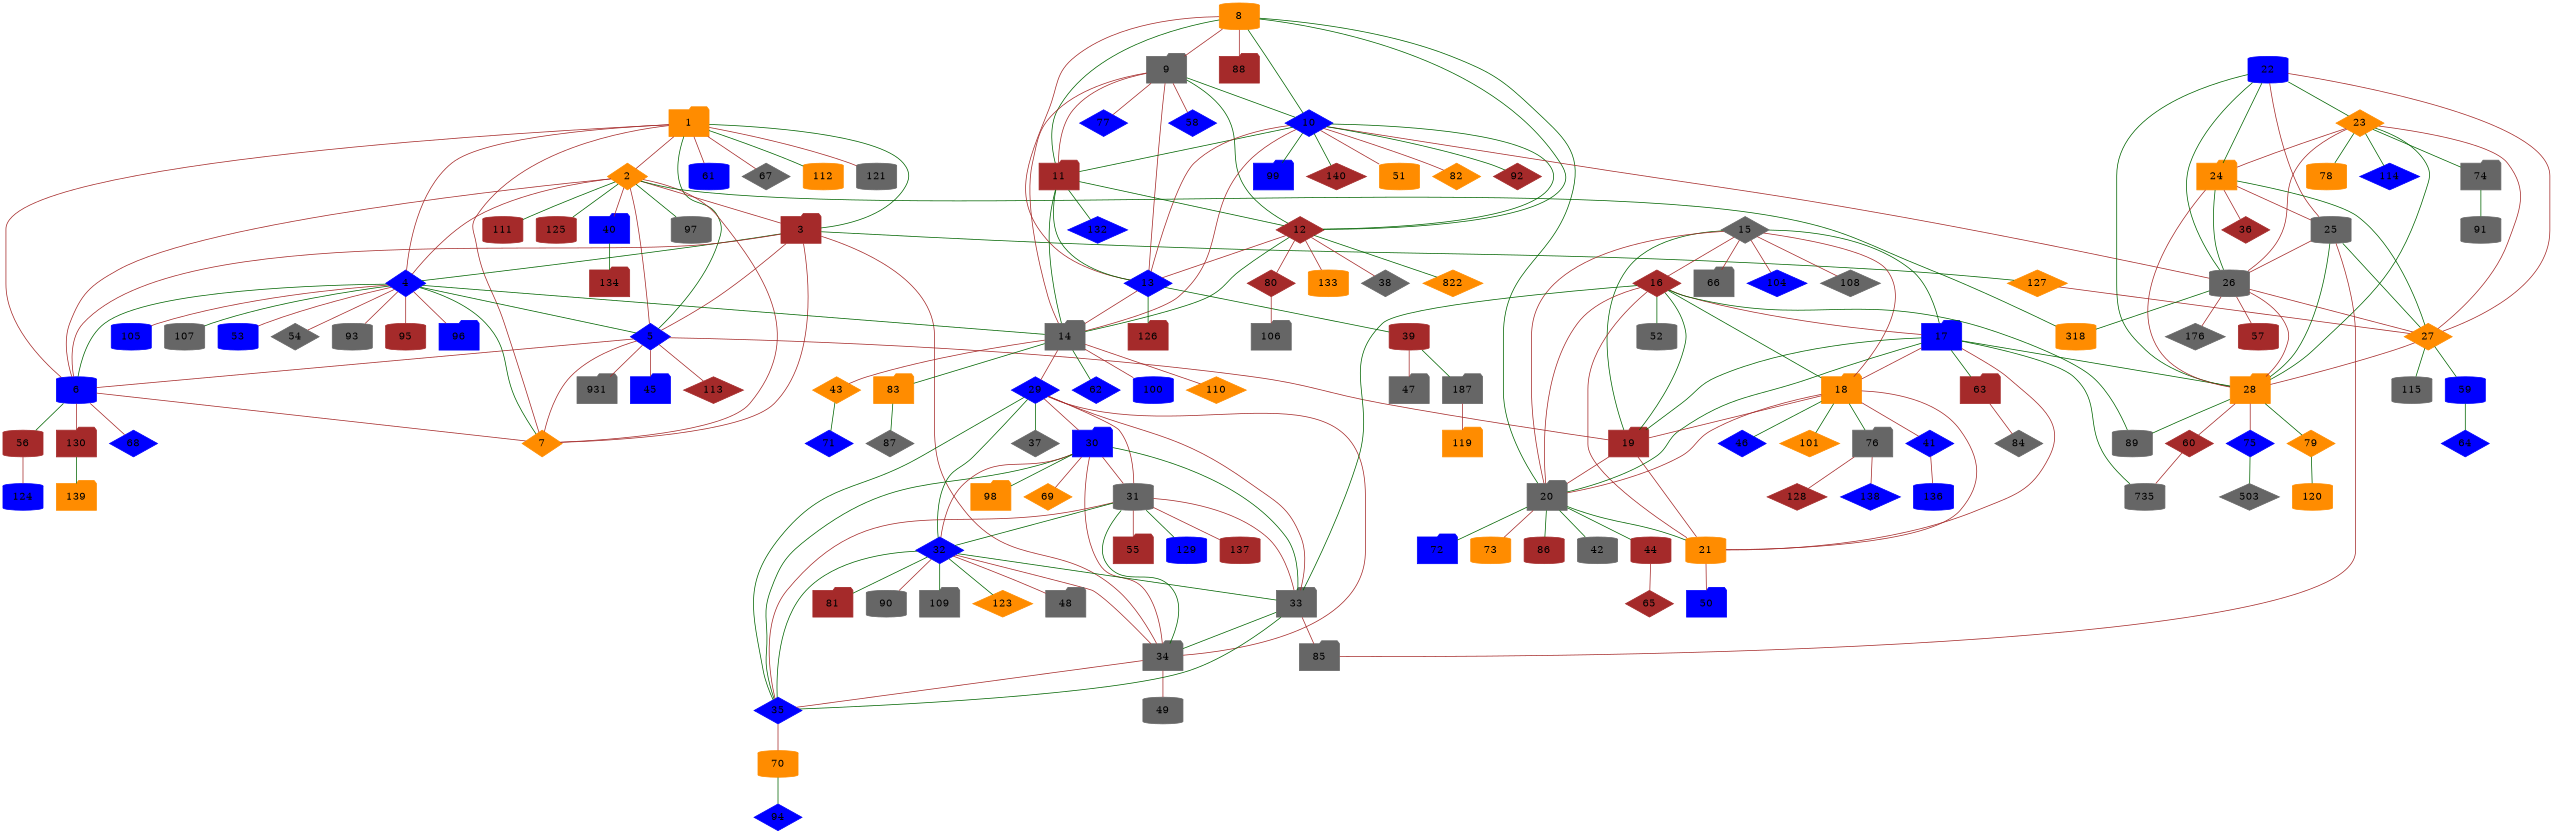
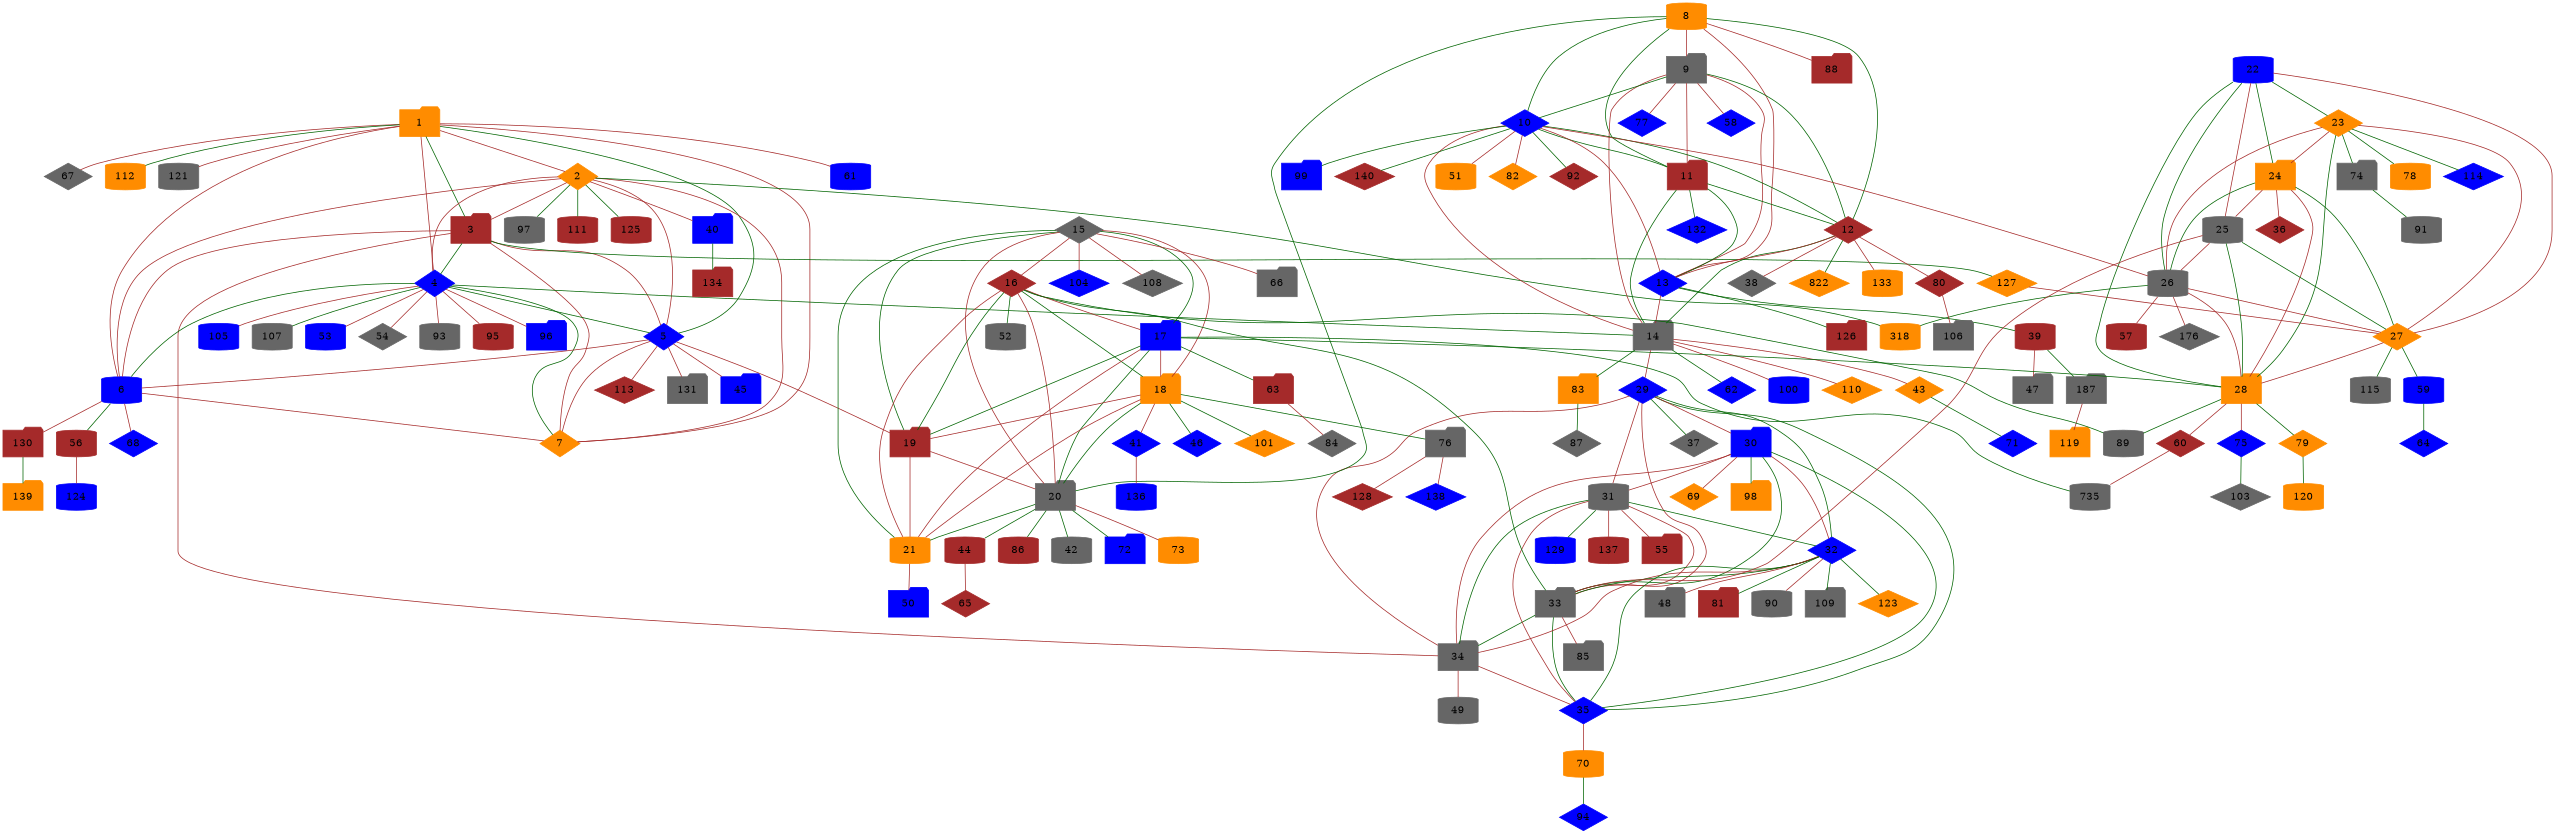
edge "15" -- "21": added
node "931": label "931" -> "131"
edge "18" -- "20": color brown -> darkgreen
node "503": label "503" -> "103"
edge "25" -- "85": now "25" -- "33"
